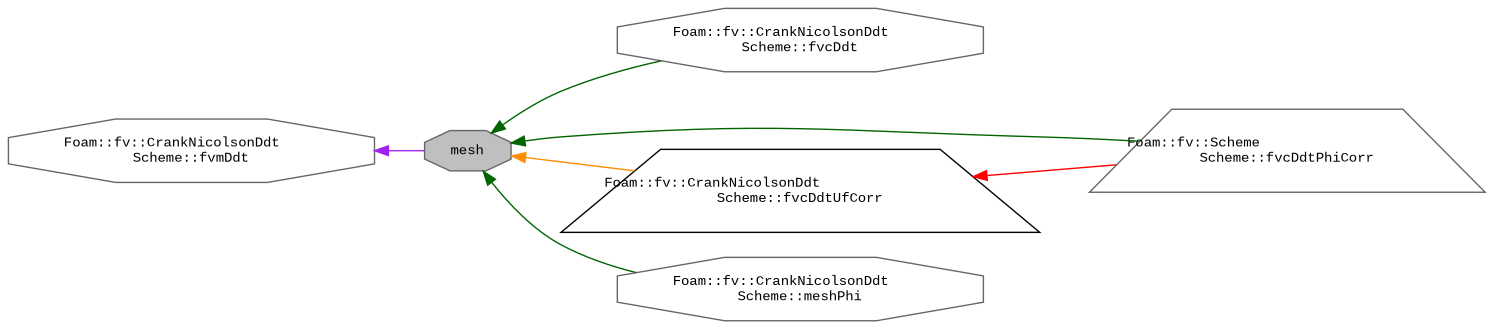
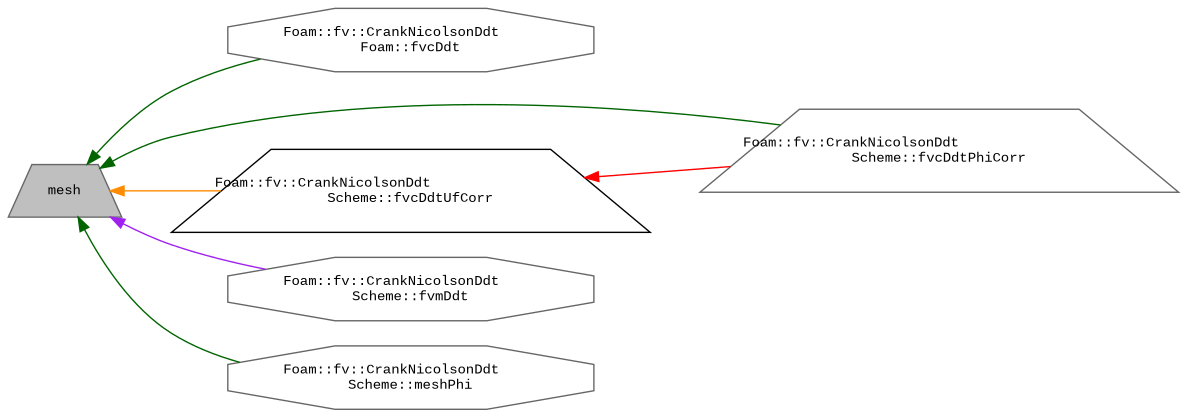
node "Foam::fv::CrankNicolsonDdt Scheme::fvcDdt": label "Foam::fv::CrankNicolsonDdt Scheme::fvcDdt" -> "Foam::fv::CrankNicolsonDdt Foam::fvcDdt"
edge "mesh" -> "Foam::fv::CrankNicolsonDdt Scheme::fvmDdt": reversed
node "mesh": shape octagon -> trapezium
node "Foam::fv::Scheme Scheme::fvcDdtPhiCorr": label "Foam::fv::Scheme Scheme::fvcDdtPhiCorr" -> "Foam::fv::CrankNicolsonDdt Scheme::fvcDdtPhiCorr"
